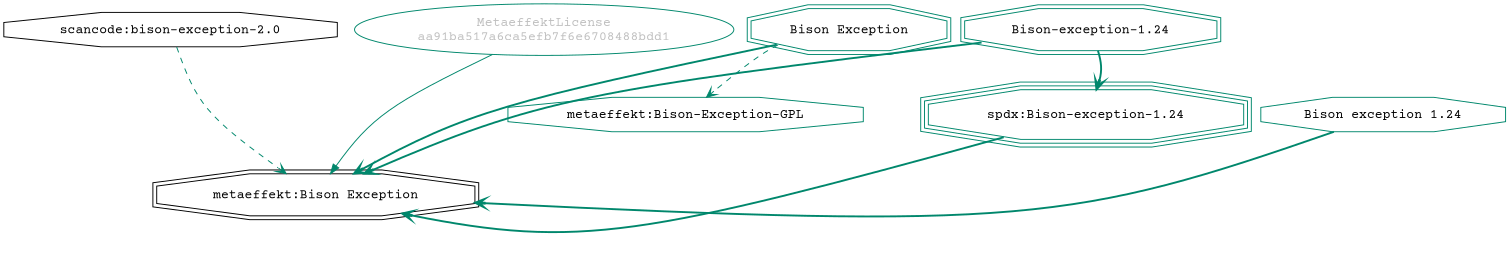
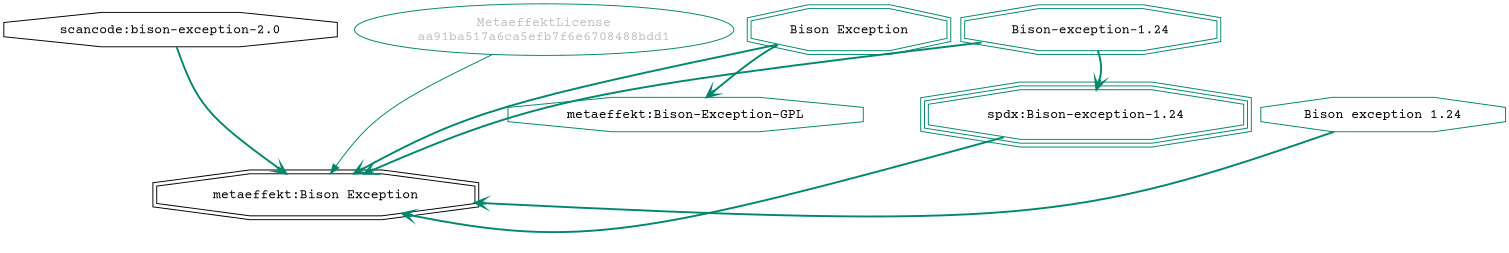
edge "Bison Exception" -> "metaeffekt:Bison-Exception-GPL": style dashed -> bold
edge "scancode:bison-exception-2.0" -> "metaeffekt:Bison Exception": style dashed -> bold
